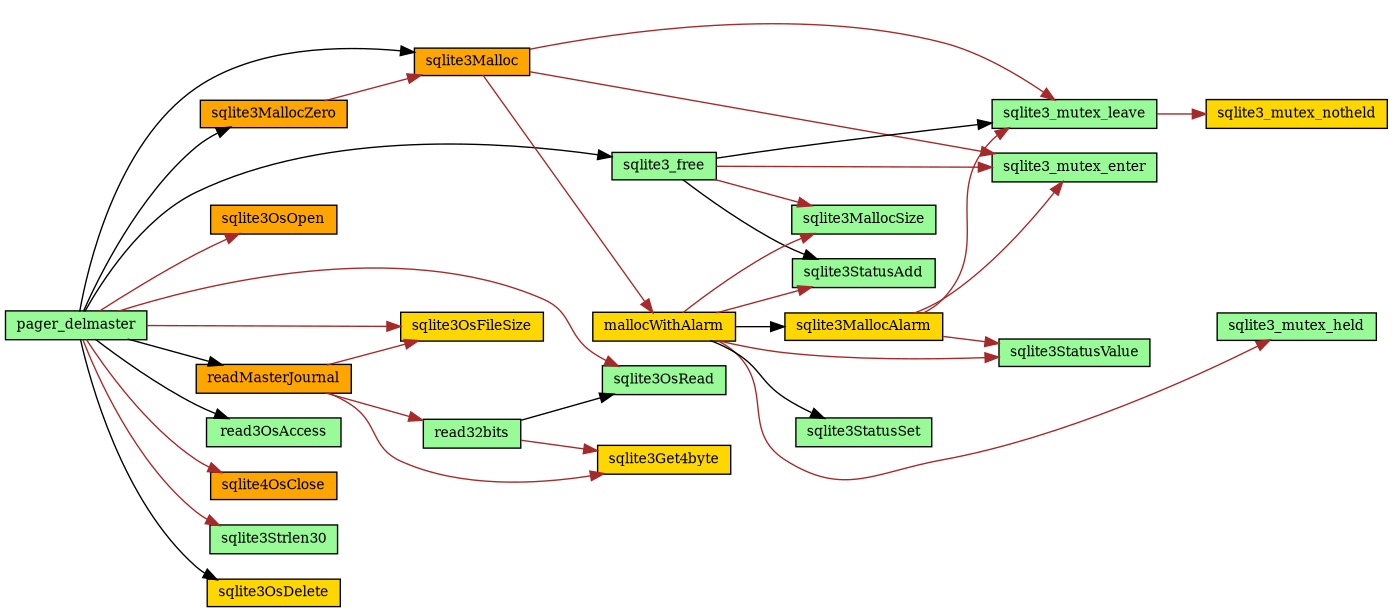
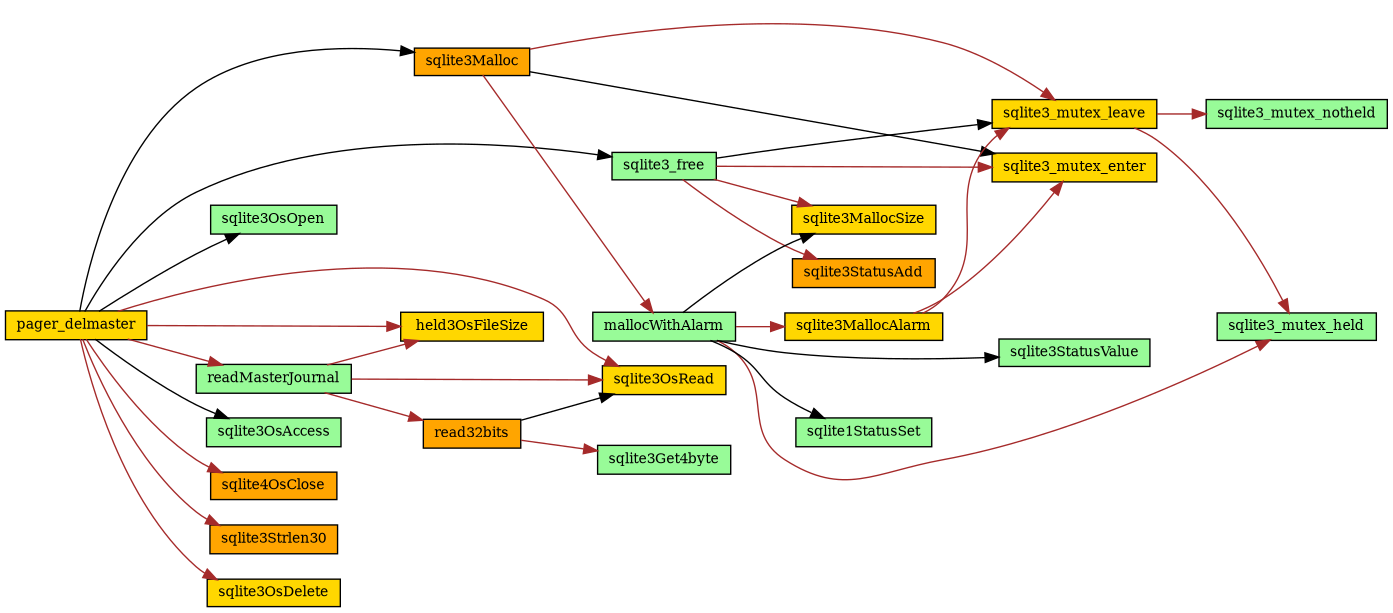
edge "sqlite3Malloc" -> "sqlite3_mutex_enter": color brown -> black
node "sqlite3MallocZero": removed
node "sqlite3_mutex_leave": fillcolor palegreen -> gold
node "sqlite3_mutex_notheld": fillcolor gold -> palegreen
node "sqlite3_mutex_enter": fillcolor palegreen -> gold
edge "sqlite3_mutex_leave" -> "sqlite3_mutex_held": added
node "sqlite3OsOpen": fillcolor orange -> palegreen
node "sqlite3MallocSize": fillcolor palegreen -> gold
edge "sqlite3_free" -> "sqlite3StatusAdd": color black -> brown
edge "mallocWithAlarm" -> "sqlite3MallocSize": color brown -> black
edge "pager_delmaster" -> "sqlite3OsOpen": color brown -> black
node "sqlite3StatusAdd": fillcolor palegreen -> orange
edge "mallocWithAlarm" -> "sqlite3StatusAdd": removed
node "pager_delmaster": fillcolor palegreen -> gold
node "sqlite3OsFileSize": label "sqlite3OsFileSize" -> "held3OsFileSize"
node "mallocWithAlarm": fillcolor gold -> palegreen
edge "mallocWithAlarm" -> "sqlite3MallocAlarm": color black -> brown
edge "sqlite3MallocAlarm" -> "sqlite3StatusValue": removed
edge "pager_delmaster" -> "readMasterJournal": color black -> brown
edge "mallocWithAlarm" -> "sqlite3StatusValue": color brown -> black
node "readMasterJournal": fillcolor orange -> palegreen
node "sqlite3OsRead": fillcolor palegreen -> gold
node "read3OsAccess": label "read3OsAccess" -> "sqlite3OsAccess"
node "sqlite3StatusSet": label "sqlite3StatusSet" -> "sqlite1StatusSet"
node "read32bits": fillcolor palegreen -> orange
node "sqlite3Get4byte": fillcolor gold -> palegreen
edge "pager_delmaster" -> "sqlite3OsDelete": color black -> brown
edge "readMasterJournal" -> "sqlite3Get4byte": now "readMasterJournal" -> "sqlite3OsRead"
node "sqlite3Strlen30": fillcolor palegreen -> orange
